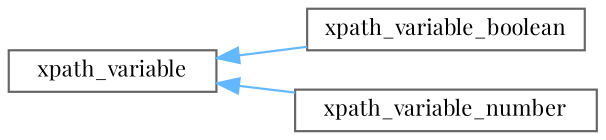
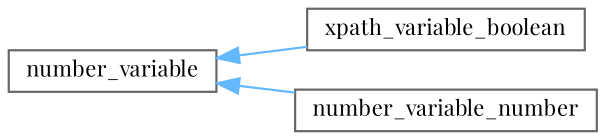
node "xpath_variable": label "xpath_variable" -> "number_variable"
node "xpath_variable_number": label "xpath_variable_number" -> "number_variable_number"
